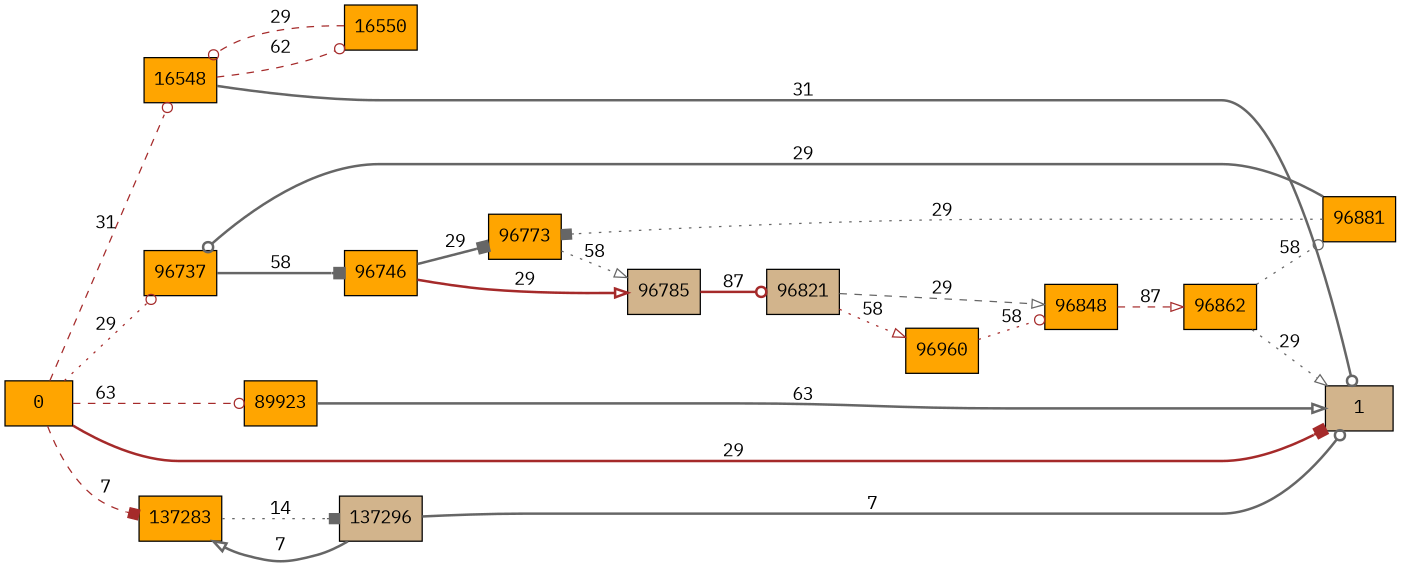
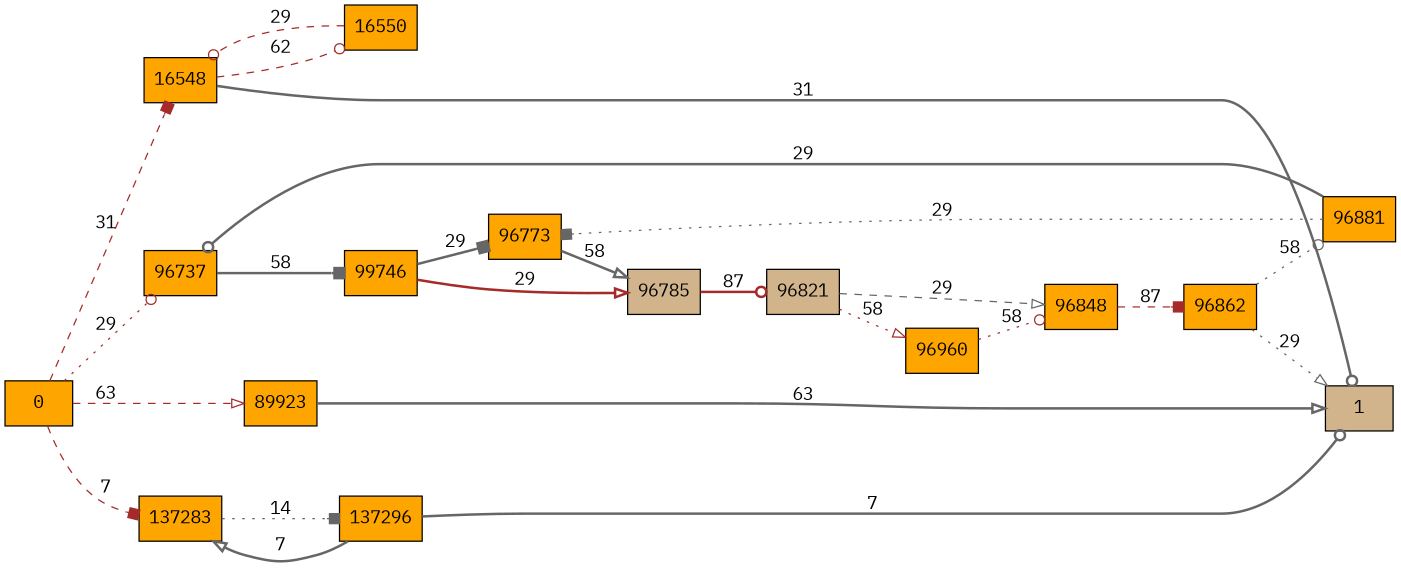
edge "0" -> "16548": arrowhead odot -> box
edge "96773" -> "96785": style dotted -> bold
node "96746": label "96746" -> "99746"
edge "96848" -> "96862": arrowhead onormal -> box
edge "0" -> "89923": arrowhead odot -> onormal
edge "0" -> "1": removed, label "29"
node "137296": fillcolor tan -> orange
